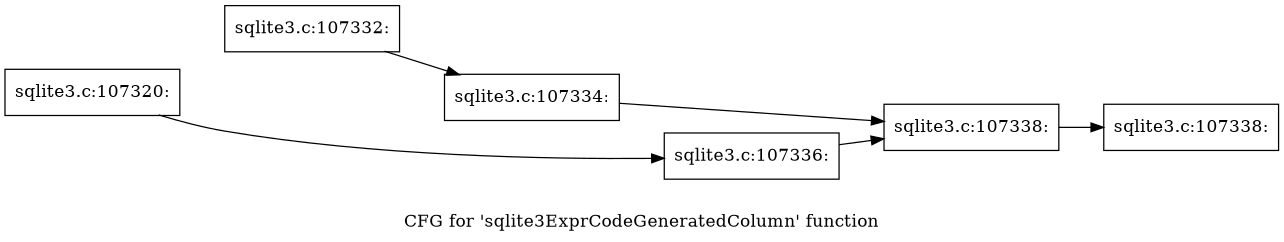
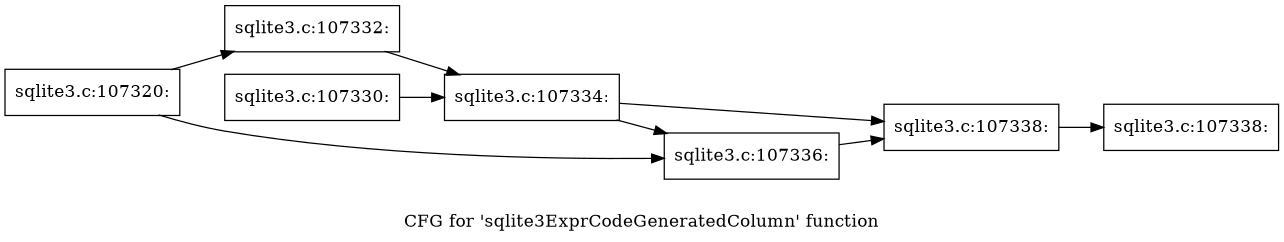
edge "sqlite3.c:107320:" -> "sqlite3.c:107332:": added
node "sqlite3.c:107330:": added
edge "sqlite3.c:107334:" -> "sqlite3.c:107336:": added
